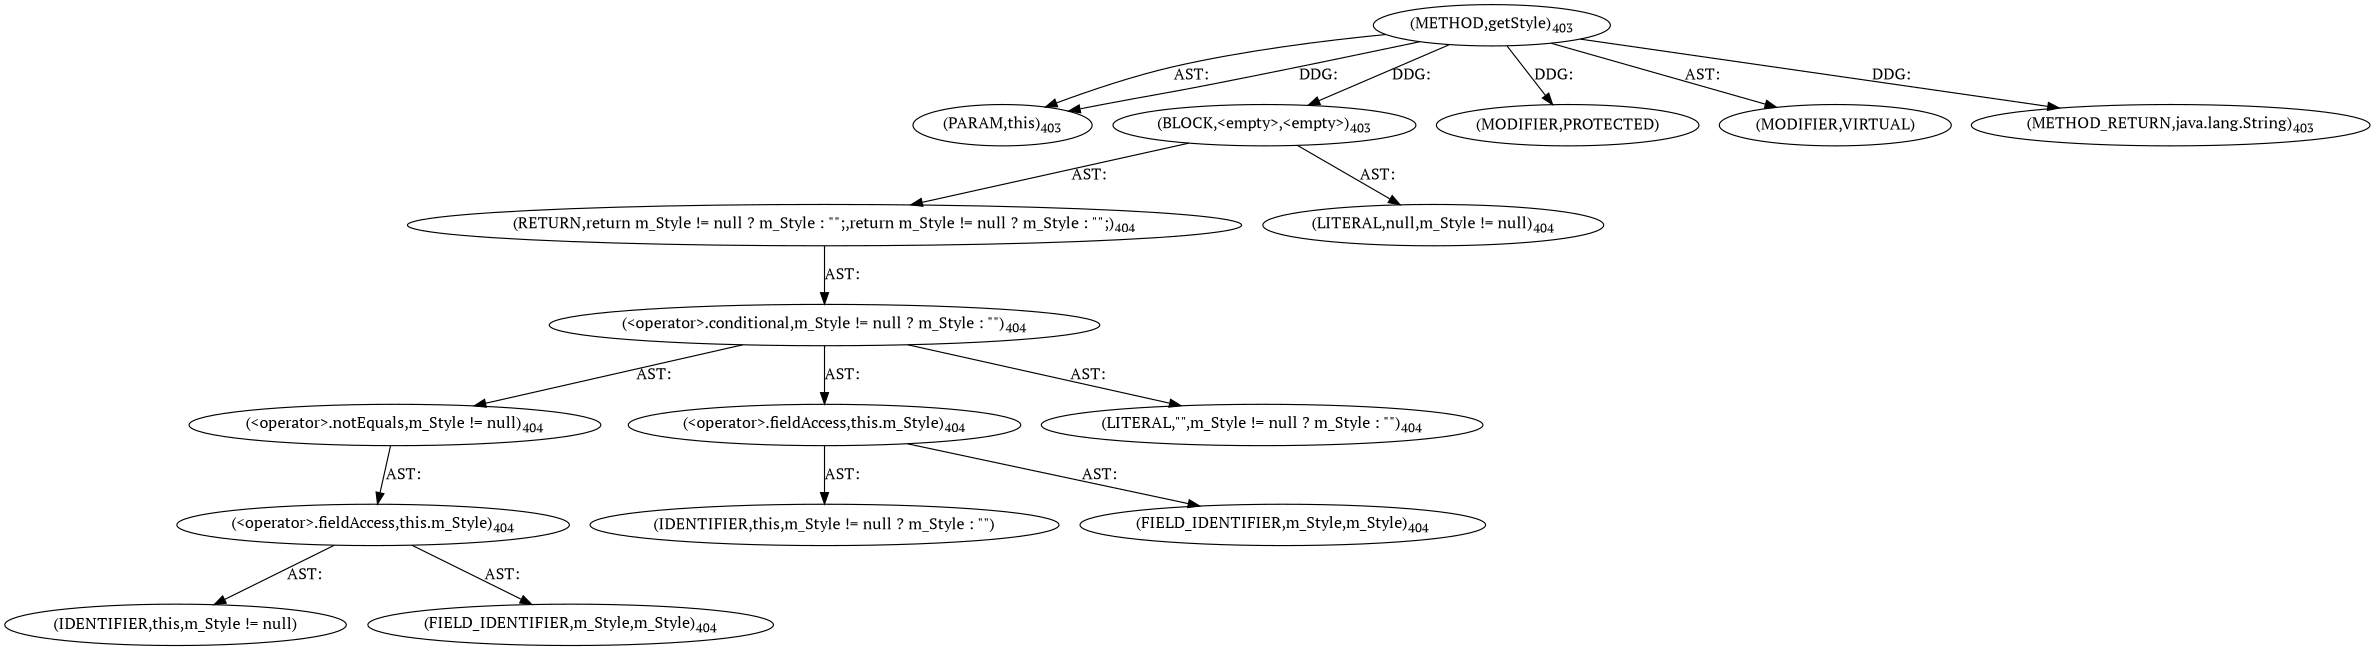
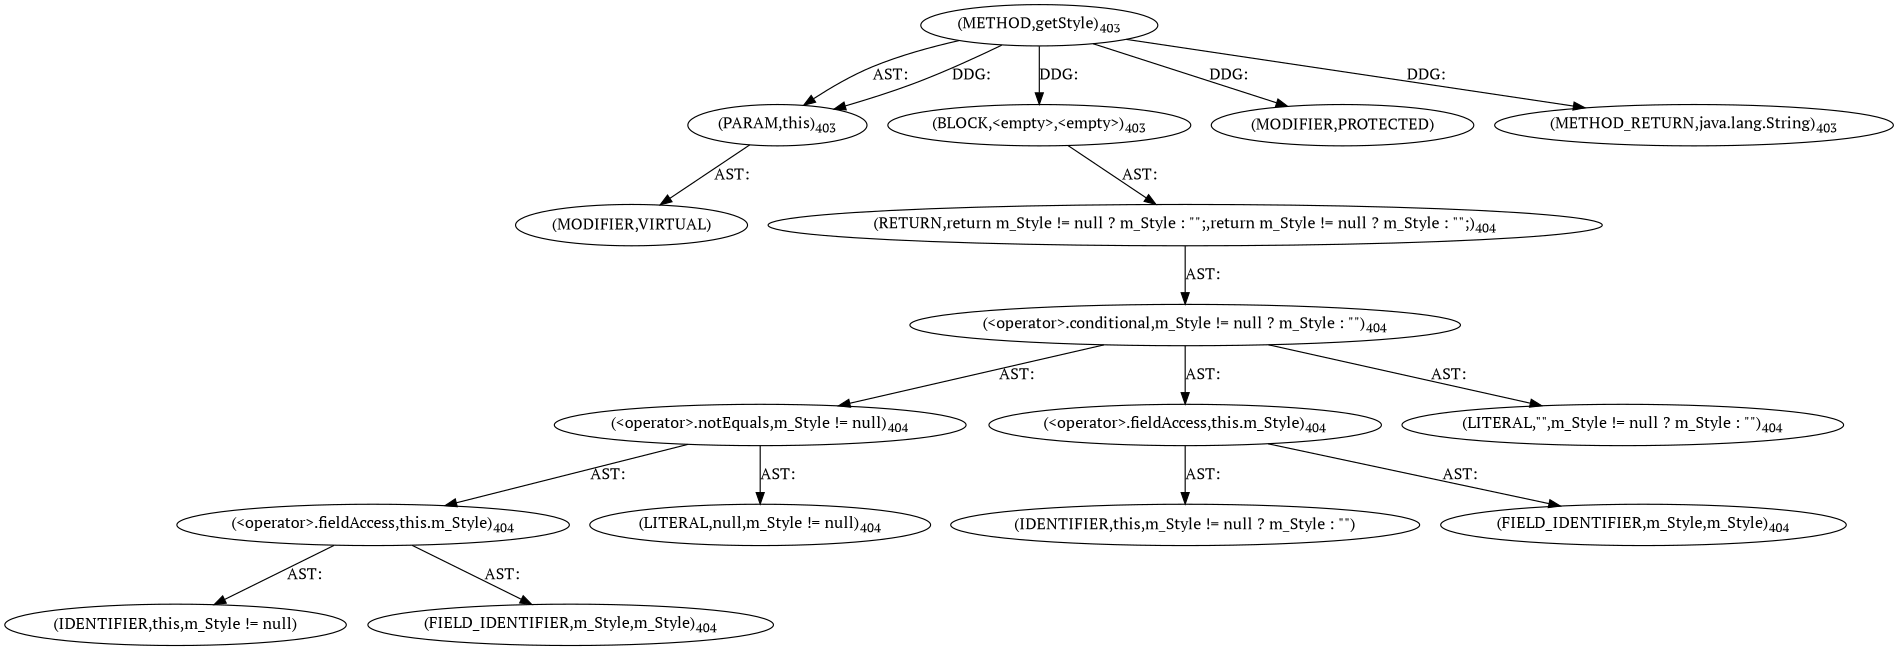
edge "(METHOD,getStyle)" -> "(MODIFIER,VIRTUAL)": now "(PARAM,this)" -> "(MODIFIER,VIRTUAL)"
edge "(BLOCK,<empty>,<empty>)" -> "(LITERAL,null,m_Style != null)": now "(<operator>.notEquals,m_Style != null)" -> "(LITERAL,null,m_Style != null)"
